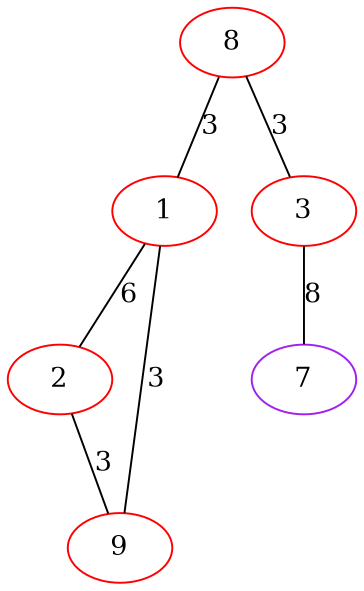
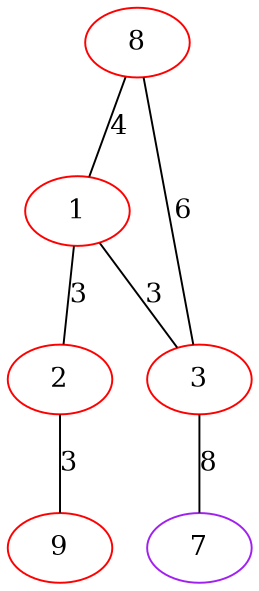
edge "8" -- "1": label "3" -> "4"
edge "8" -- "3": label "3" -> "6"
edge "1" -- "2": label "6" -> "3"
edge "1" -- "9": now "1" -- "3"
